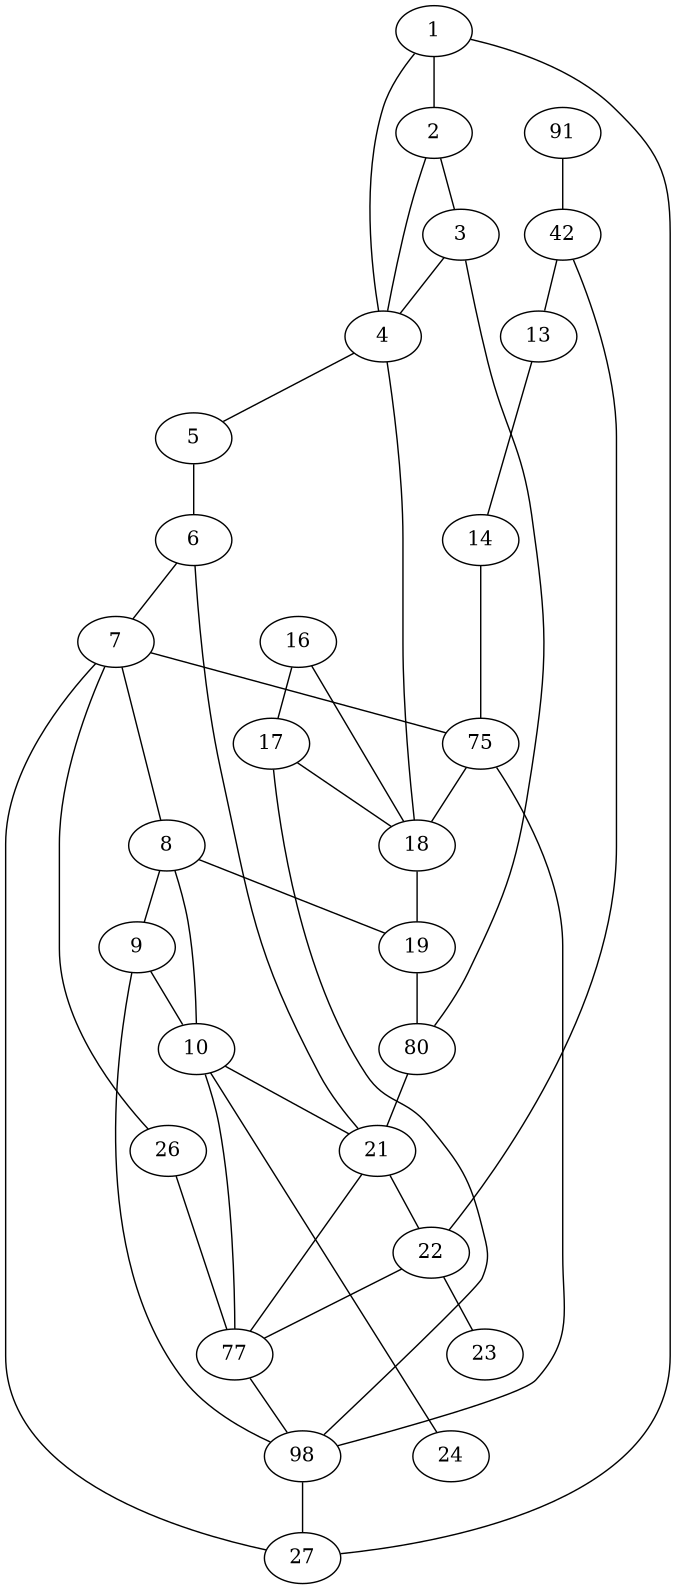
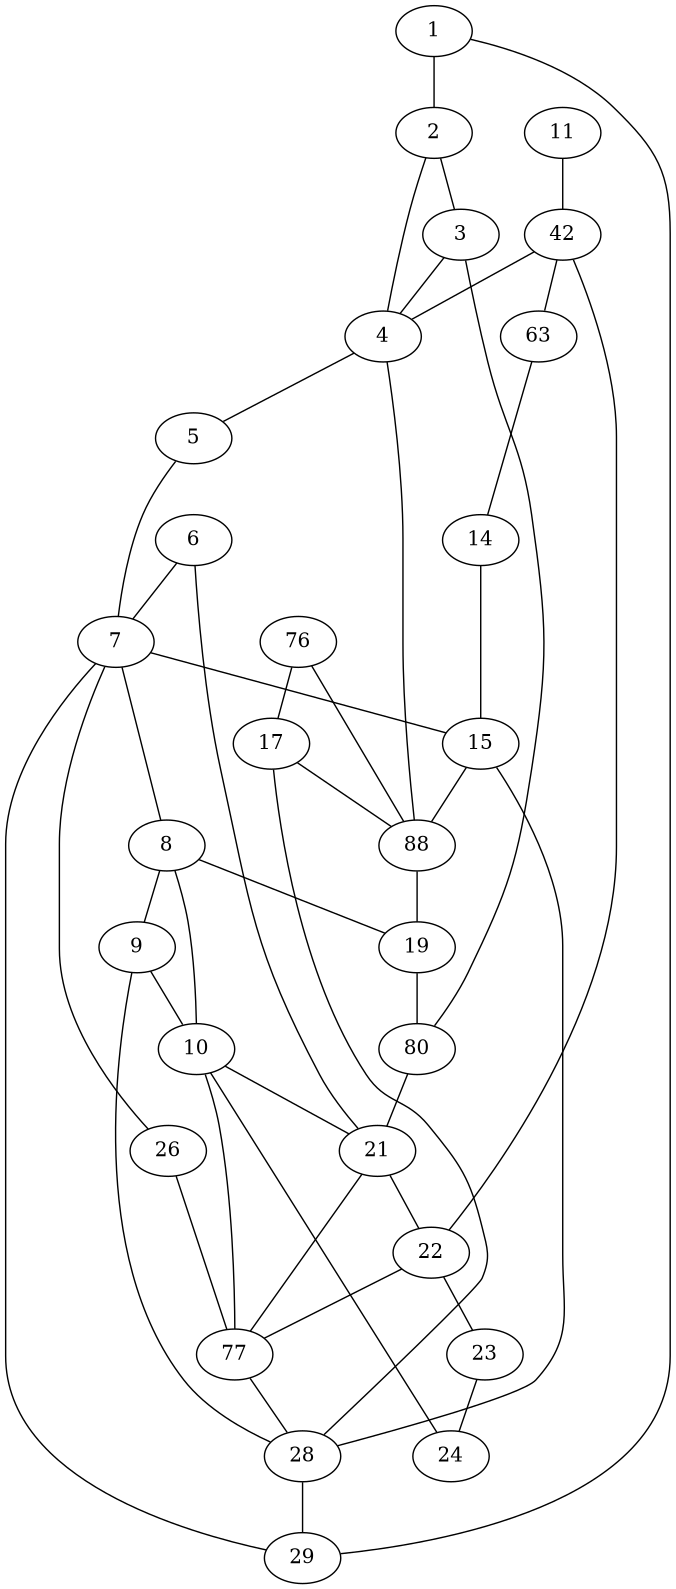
node "91": label "91" -> "11"
edge "1" -- "4": now "42" -- "4"
node "13": label "13" -> "63"
edge "5" -- "6": now "5" -- "7"
node "16": label "16" -> "76"
node "75": label "75" -> "15"
node "18": label "18" -> "88"
edge "23" -- "24": added
node "98": label "98" -> "28"
node "27": label "27" -> "29"
